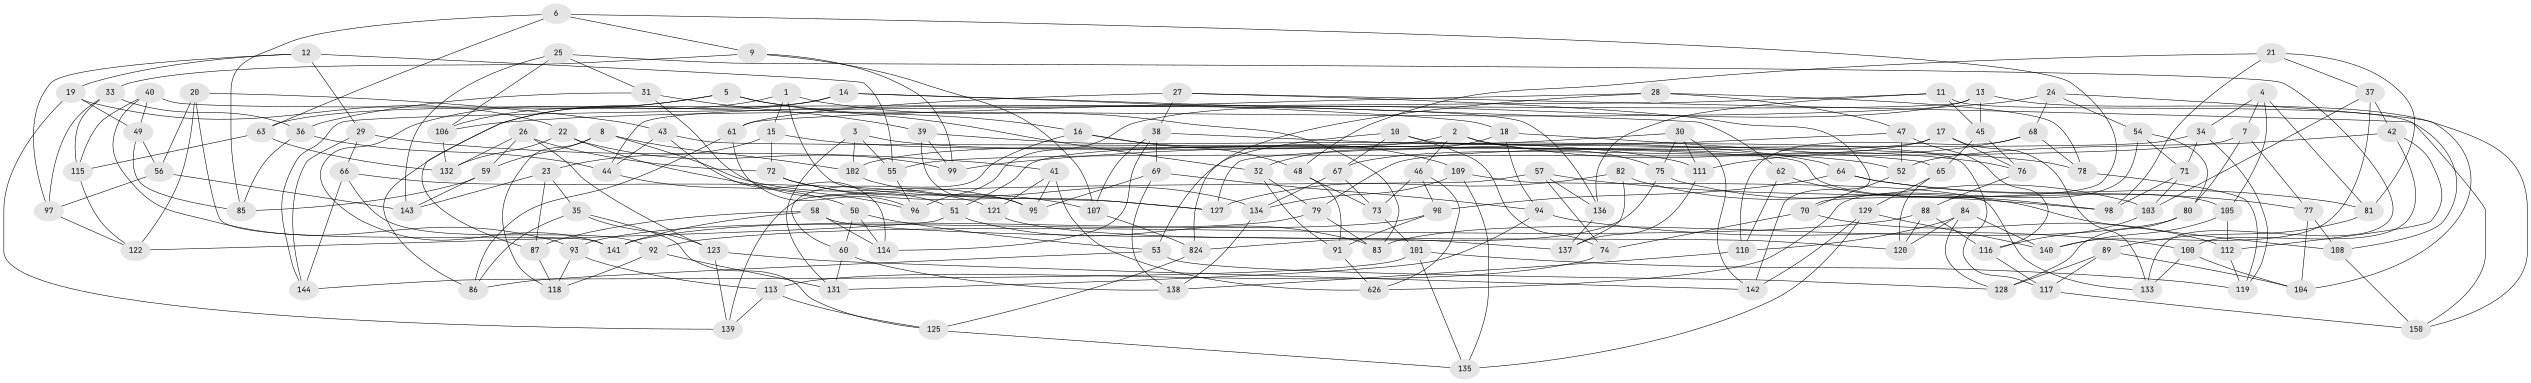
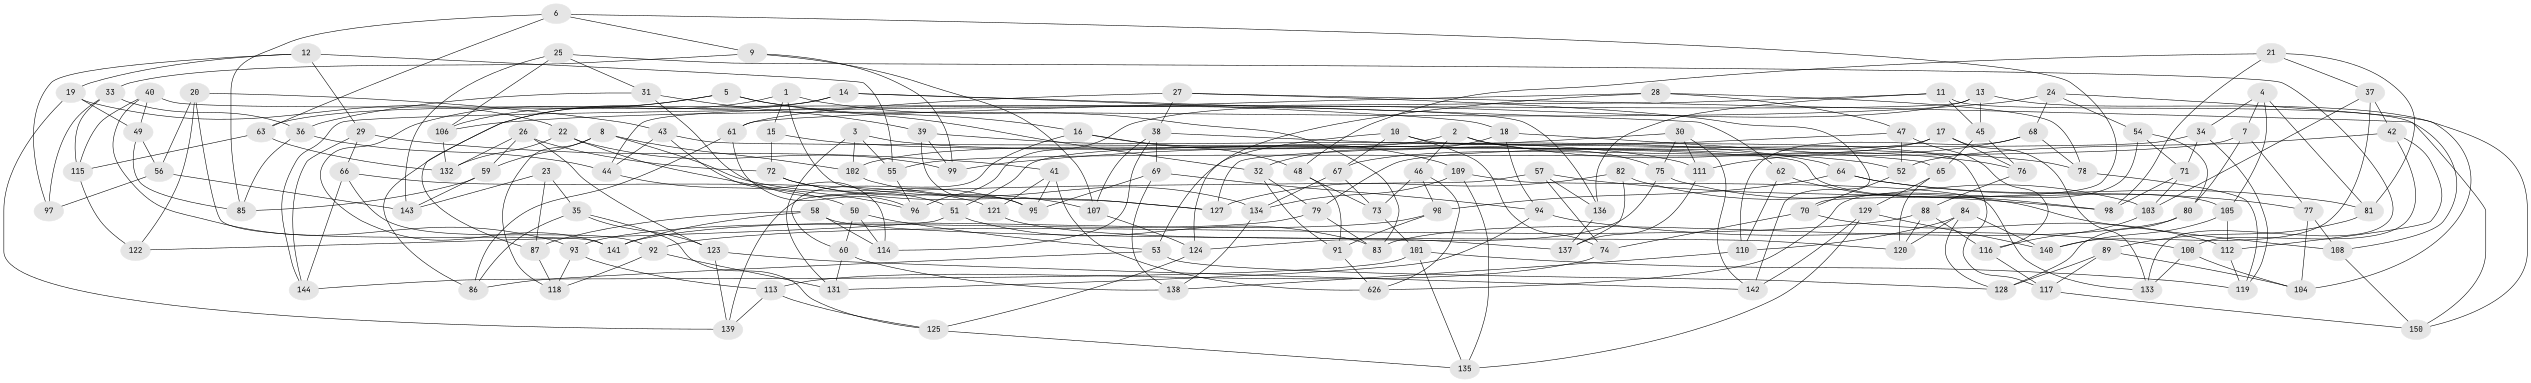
edge "15" -- "23": removed
edge "97" -- "122": removed
node "824": label "824" -> "124"
